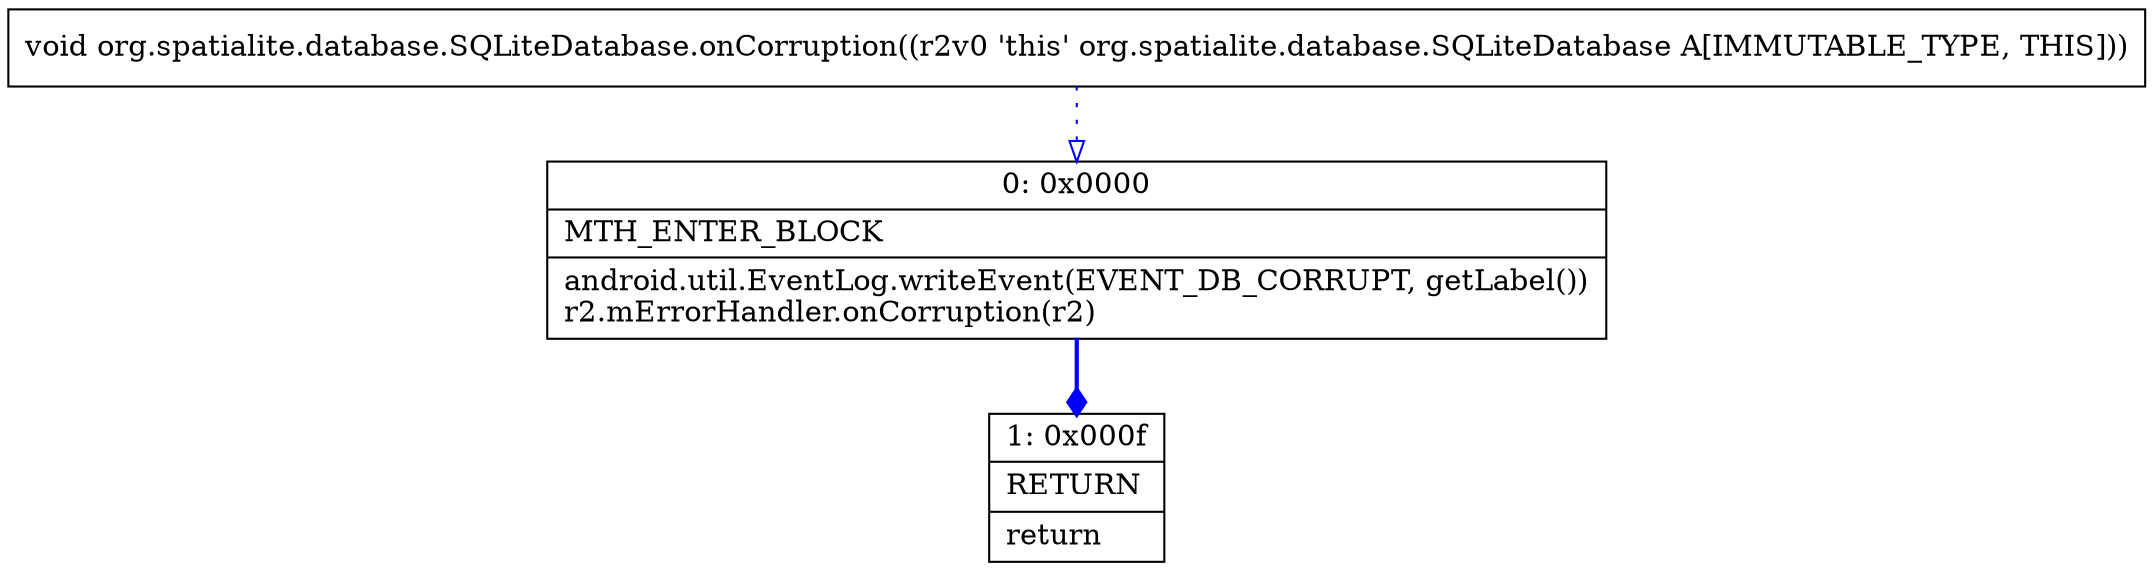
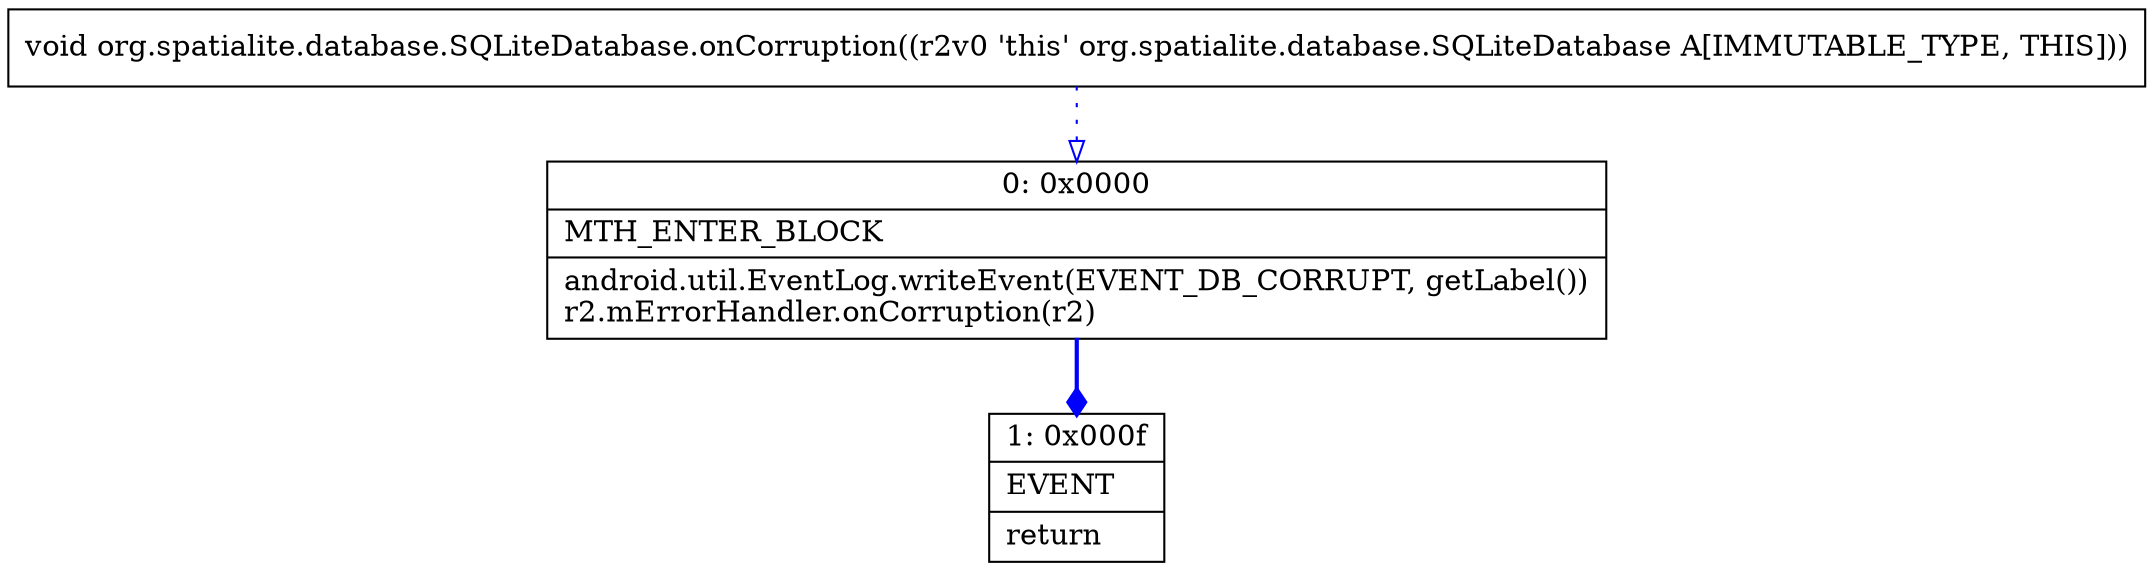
node "1: 0x000f": text "RETURN" -> "EVENT"
